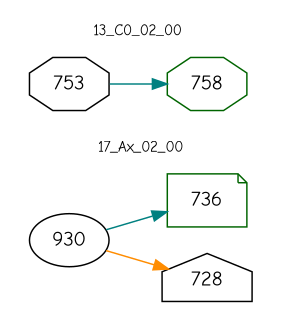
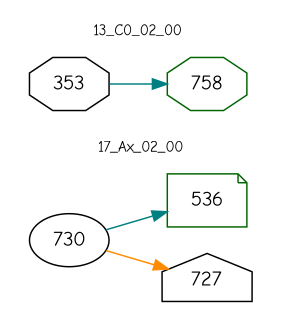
node "753": label "753" -> "353"
node "736": label "736" -> "536"
node "930": label "930" -> "730"
node "728": label "728" -> "727"
